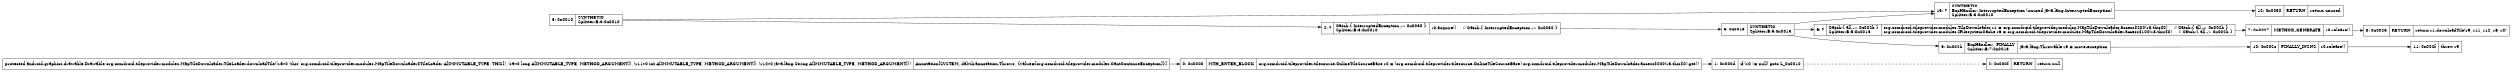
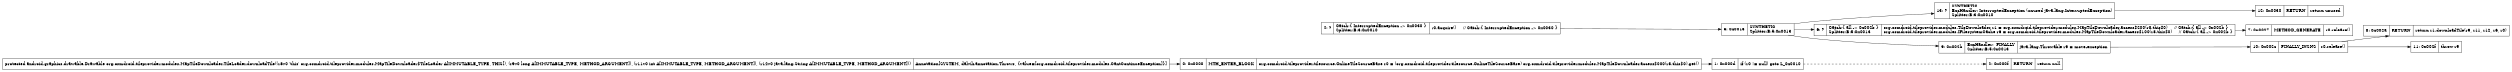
node "3: 0x0010": removed
edge "7: 0x0027" -> "8: 0x002a": now "10: 0x002c" -> "8: 0x002a"
node "9: 0x002b": text "Splitter:B:7:0x0013" -> "Splitter:B:5:0x0013"
